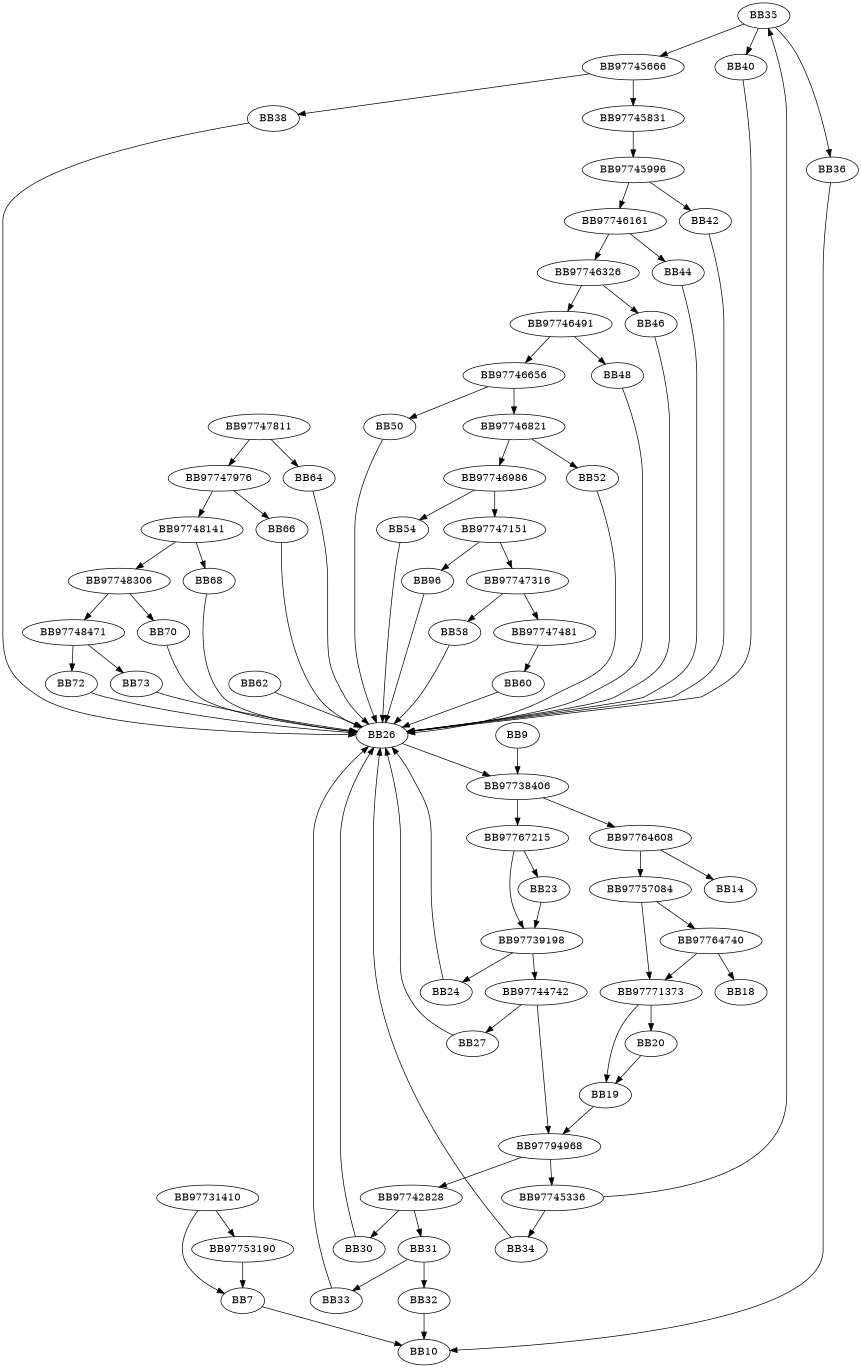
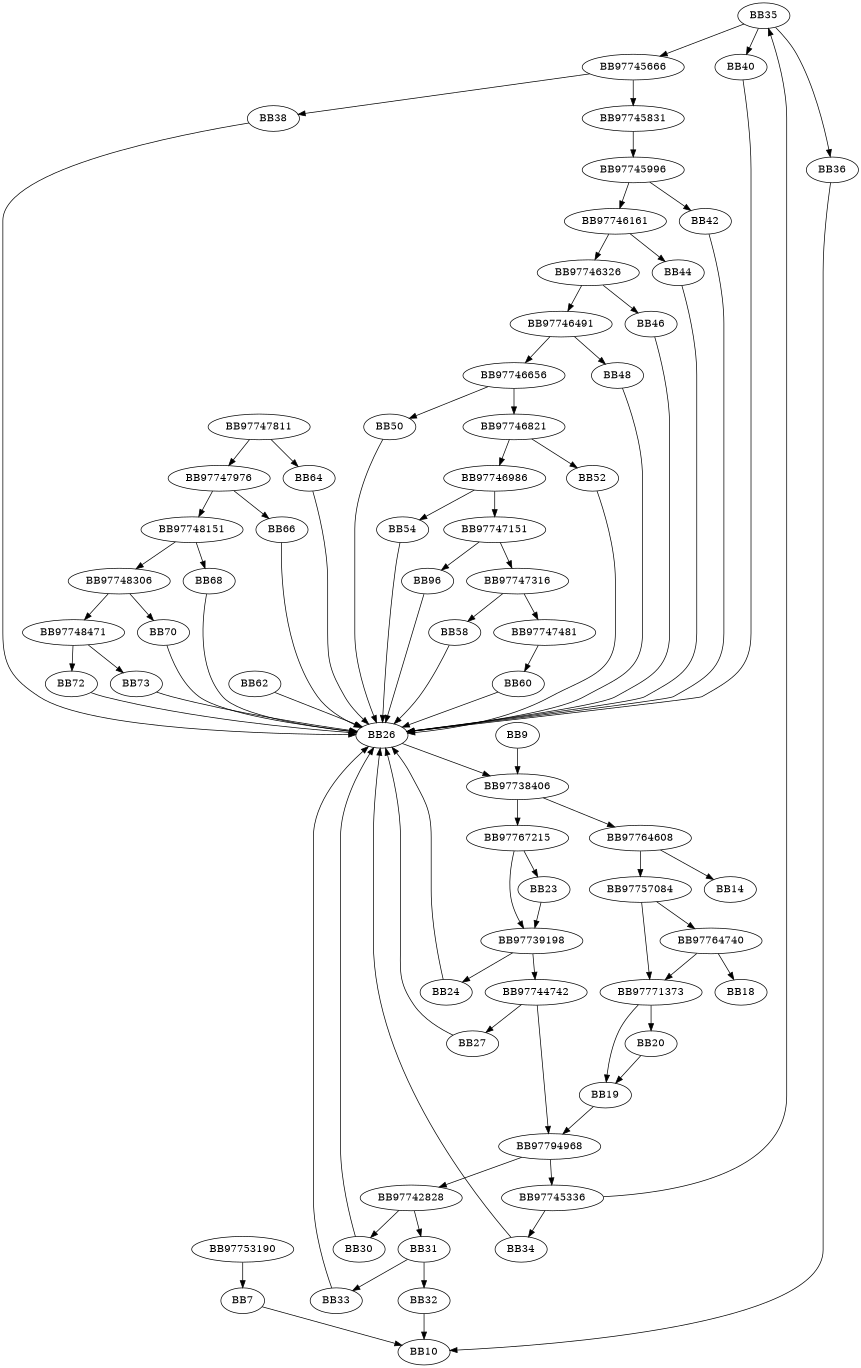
node "BB97748141": label "BB97748141" -> "BB97748151"
node "BB97731410": removed
